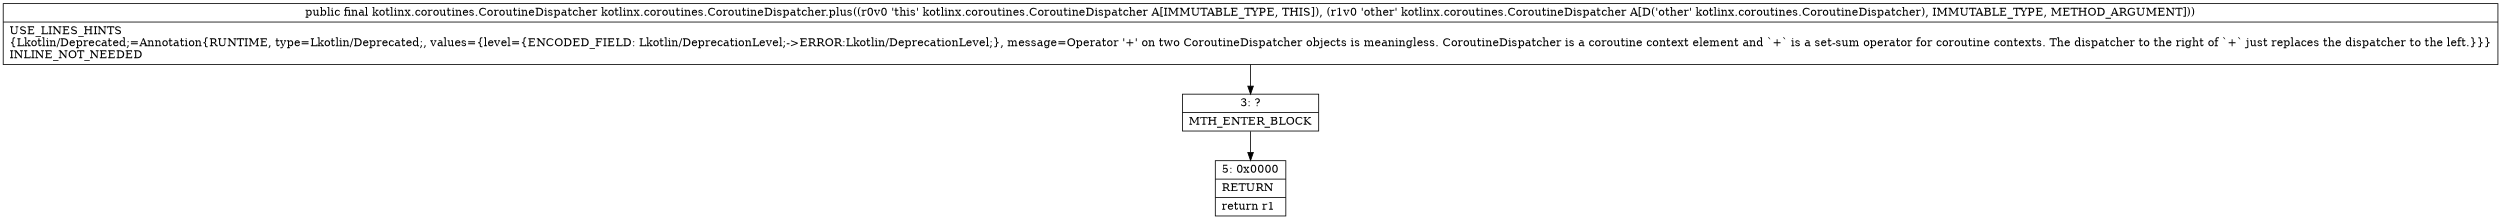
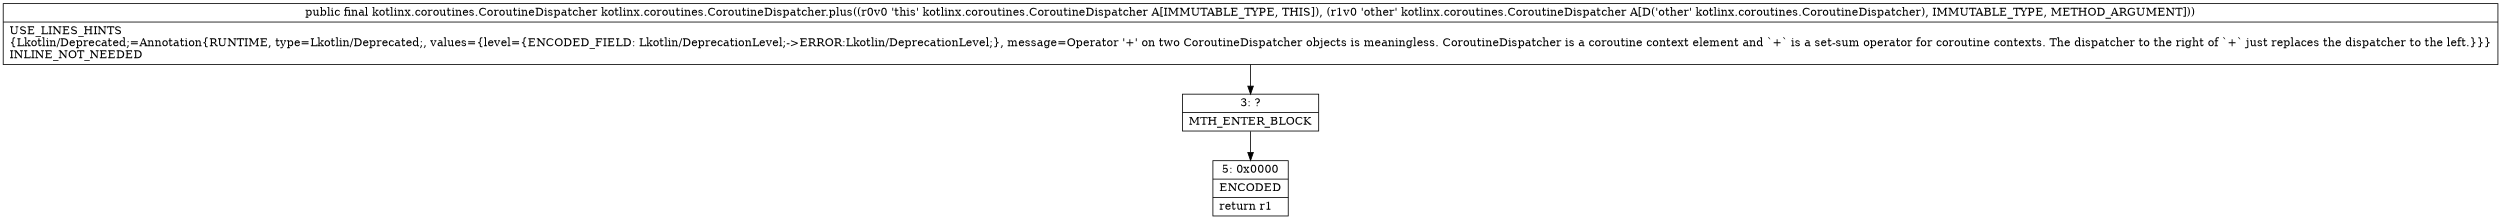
node "5: 0x0000": text "RETURN" -> "ENCODED"
